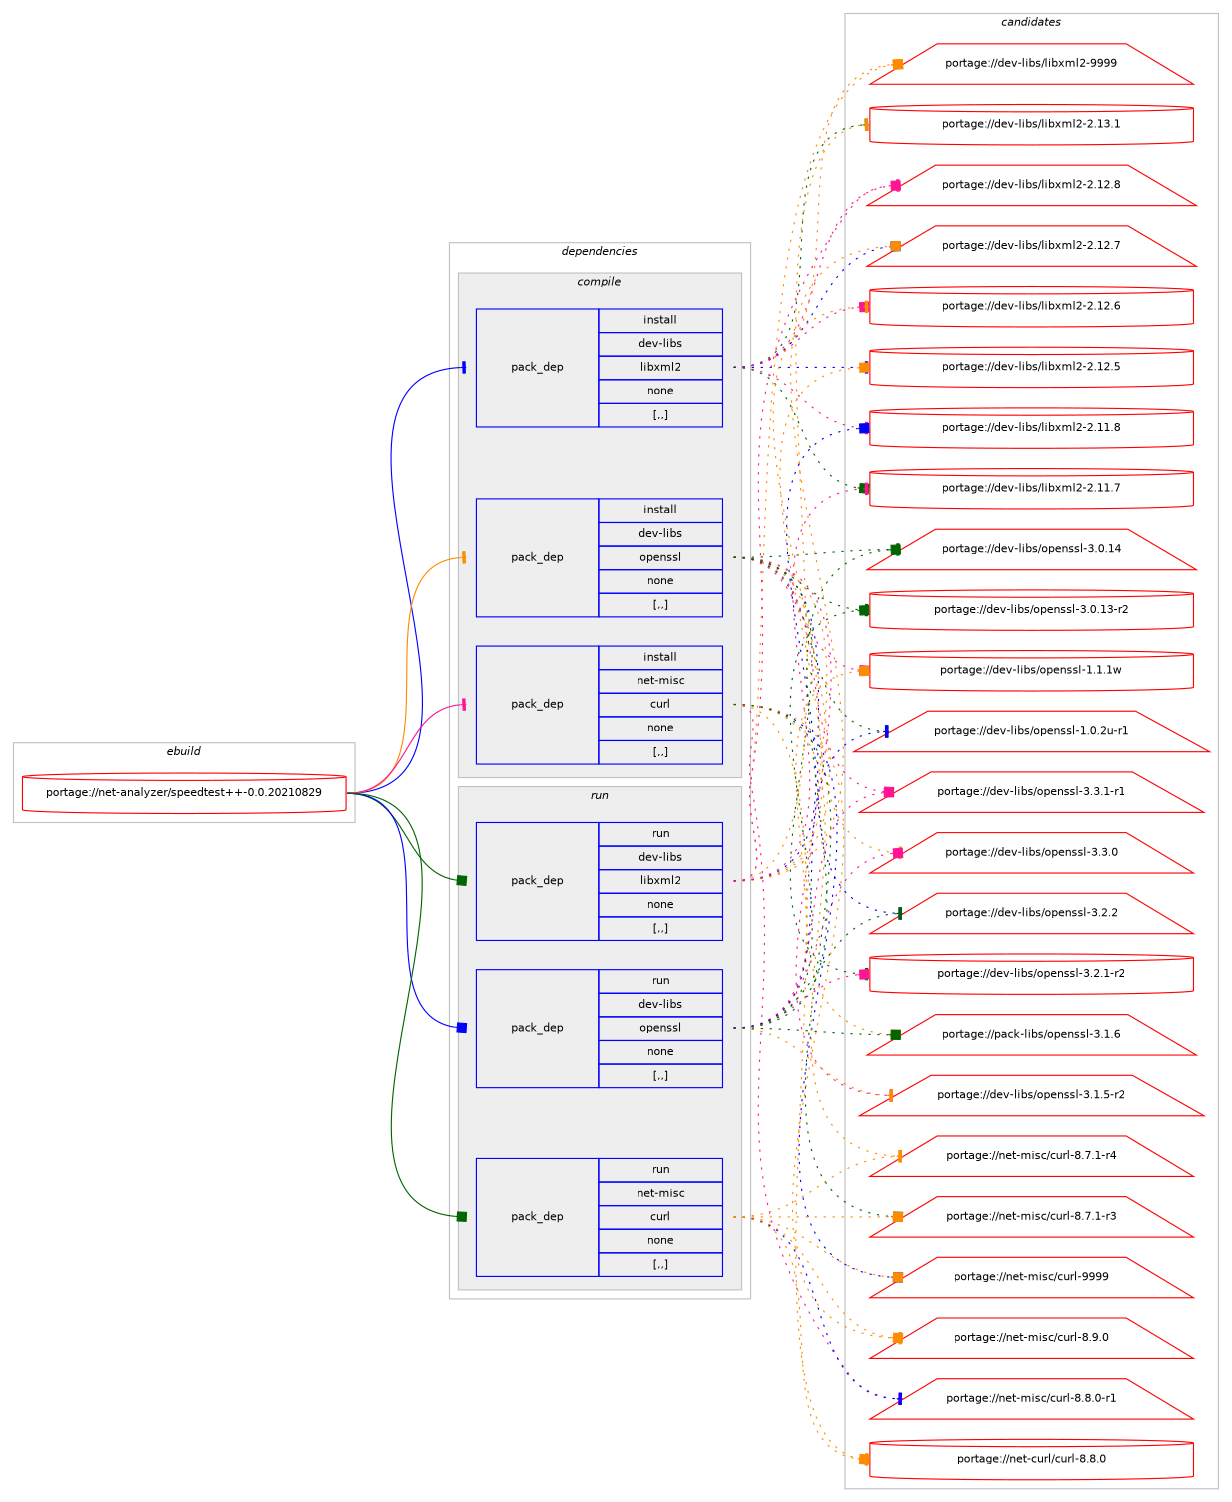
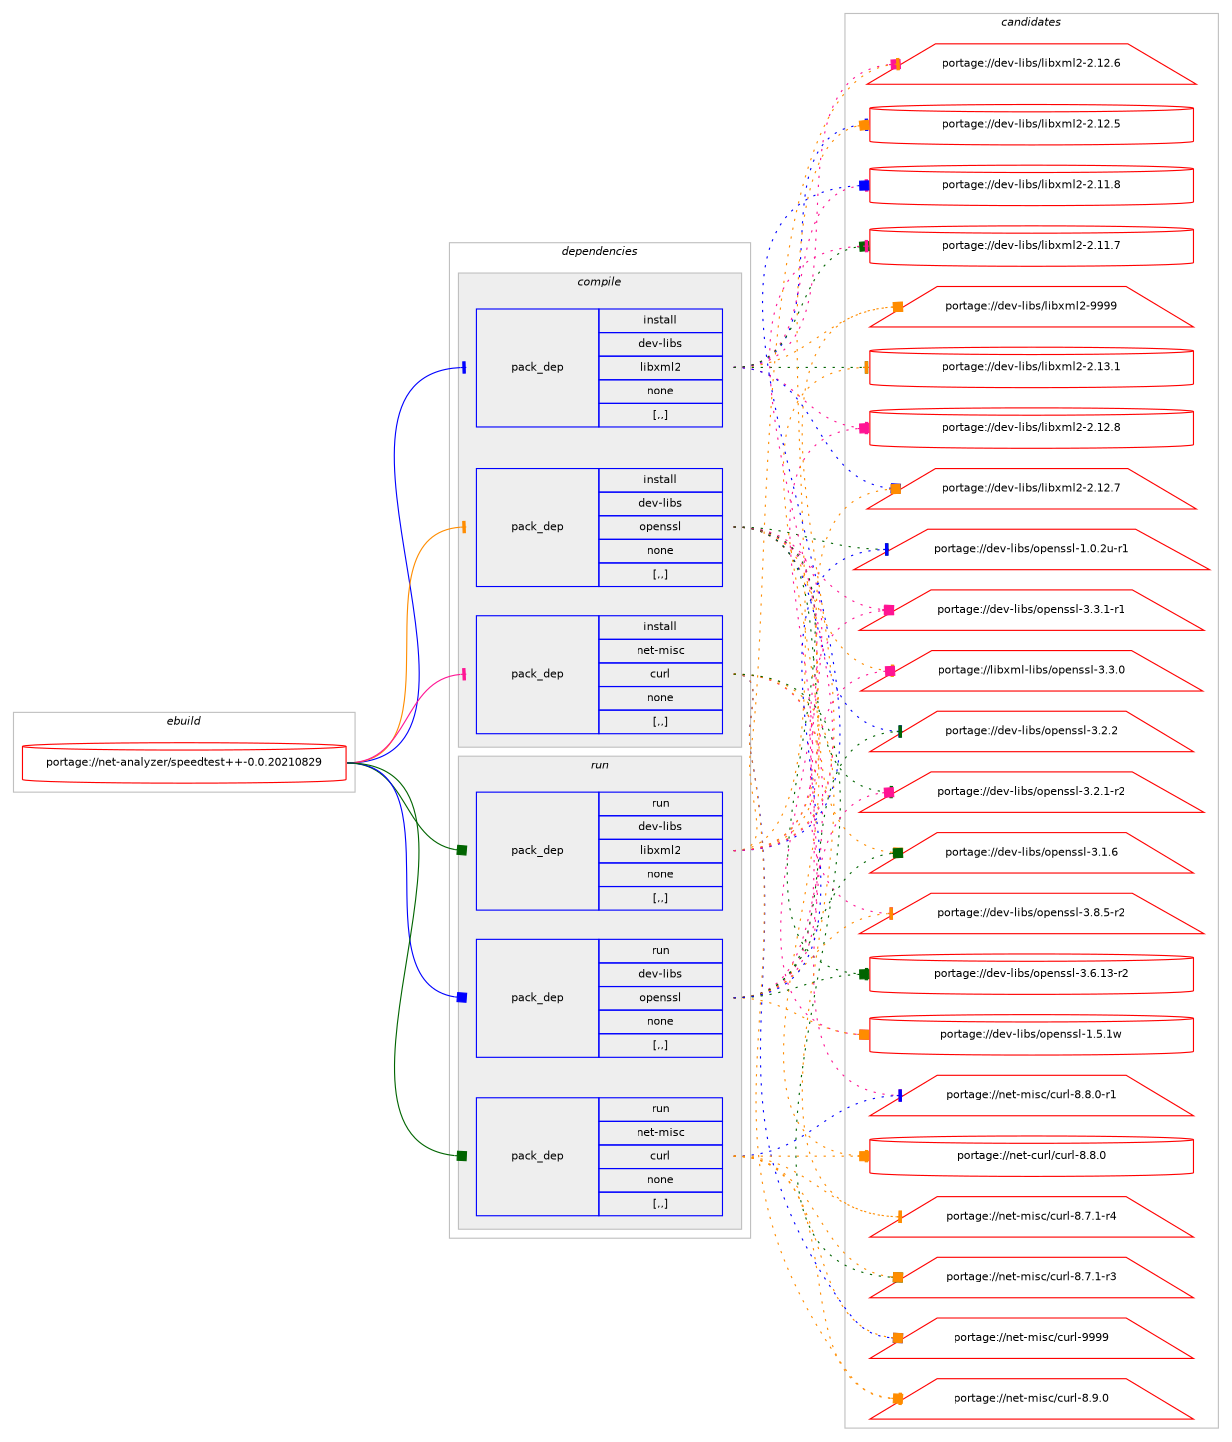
node "portage://dev-libs/libxml2-2.12.8": shape trapezium -> cylinder
node "portage://dev-libs/libxml2-2.12.6": shape cylinder -> trapezium
node "portage://dev-libs/openssl-3.0.14": removed
node "portage://dev-libs/openssl-3.0.13-r2": label "portage://dev-libs/openssl-3.0.13-r2" -> "portage://dev-libs/openssl-3.6.13-r2"
node "portage://dev-libs/openssl-1.1.1w": label "portage://dev-libs/openssl-1.1.1w" -> "portage://dev-libs/openssl-1.5.1w"
node "portage://dev-libs/openssl-3.3.0": label "portage://dev-libs/openssl-3.3.0" -> "portage://libxml-libs/openssl-3.3.0"
node "portage://dev-libs/openssl-3.2.1-r2": shape cylinder -> trapezium
node "portage://pack-libs/openssl-3.1.6": label "portage://pack-libs/openssl-3.1.6" -> "portage://dev-libs/openssl-3.1.6"
node "portage://dev-libs/openssl-3.1.5-r2": label "portage://dev-libs/openssl-3.1.5-r2" -> "portage://dev-libs/openssl-3.8.5-r2"
